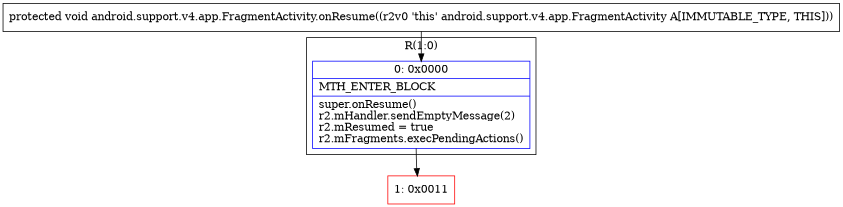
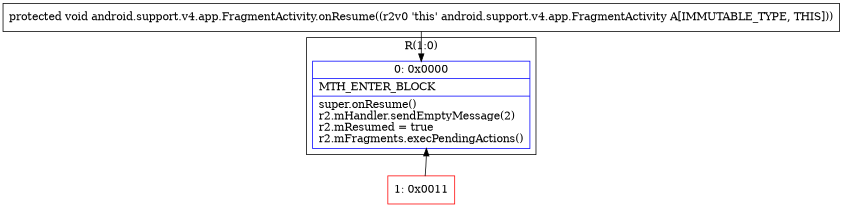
edge "0: 0x0000" -> "1: 0x0011": reversed
